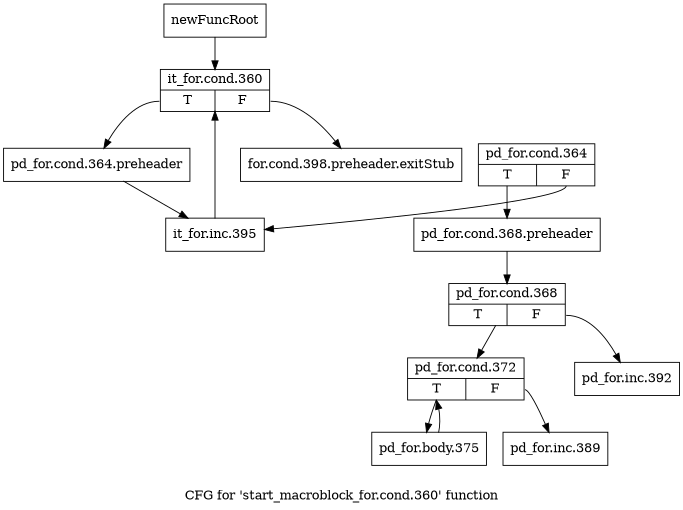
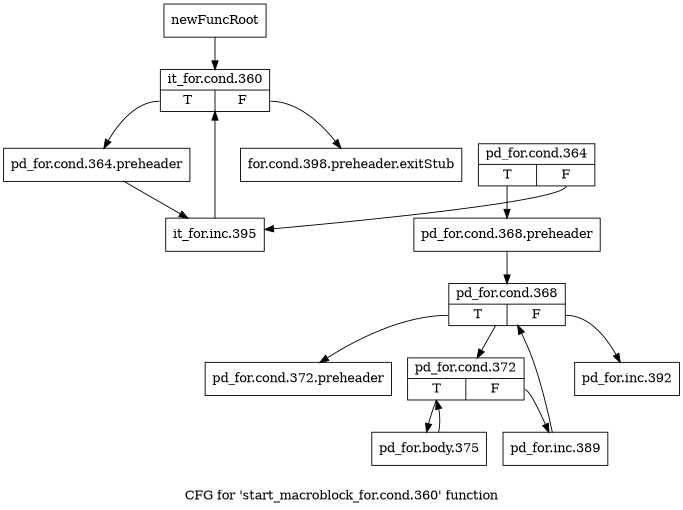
node "pd_for.cond.372.preheader": added
edge "pd_for.inc.389" -> "pd_for.cond.368": added
